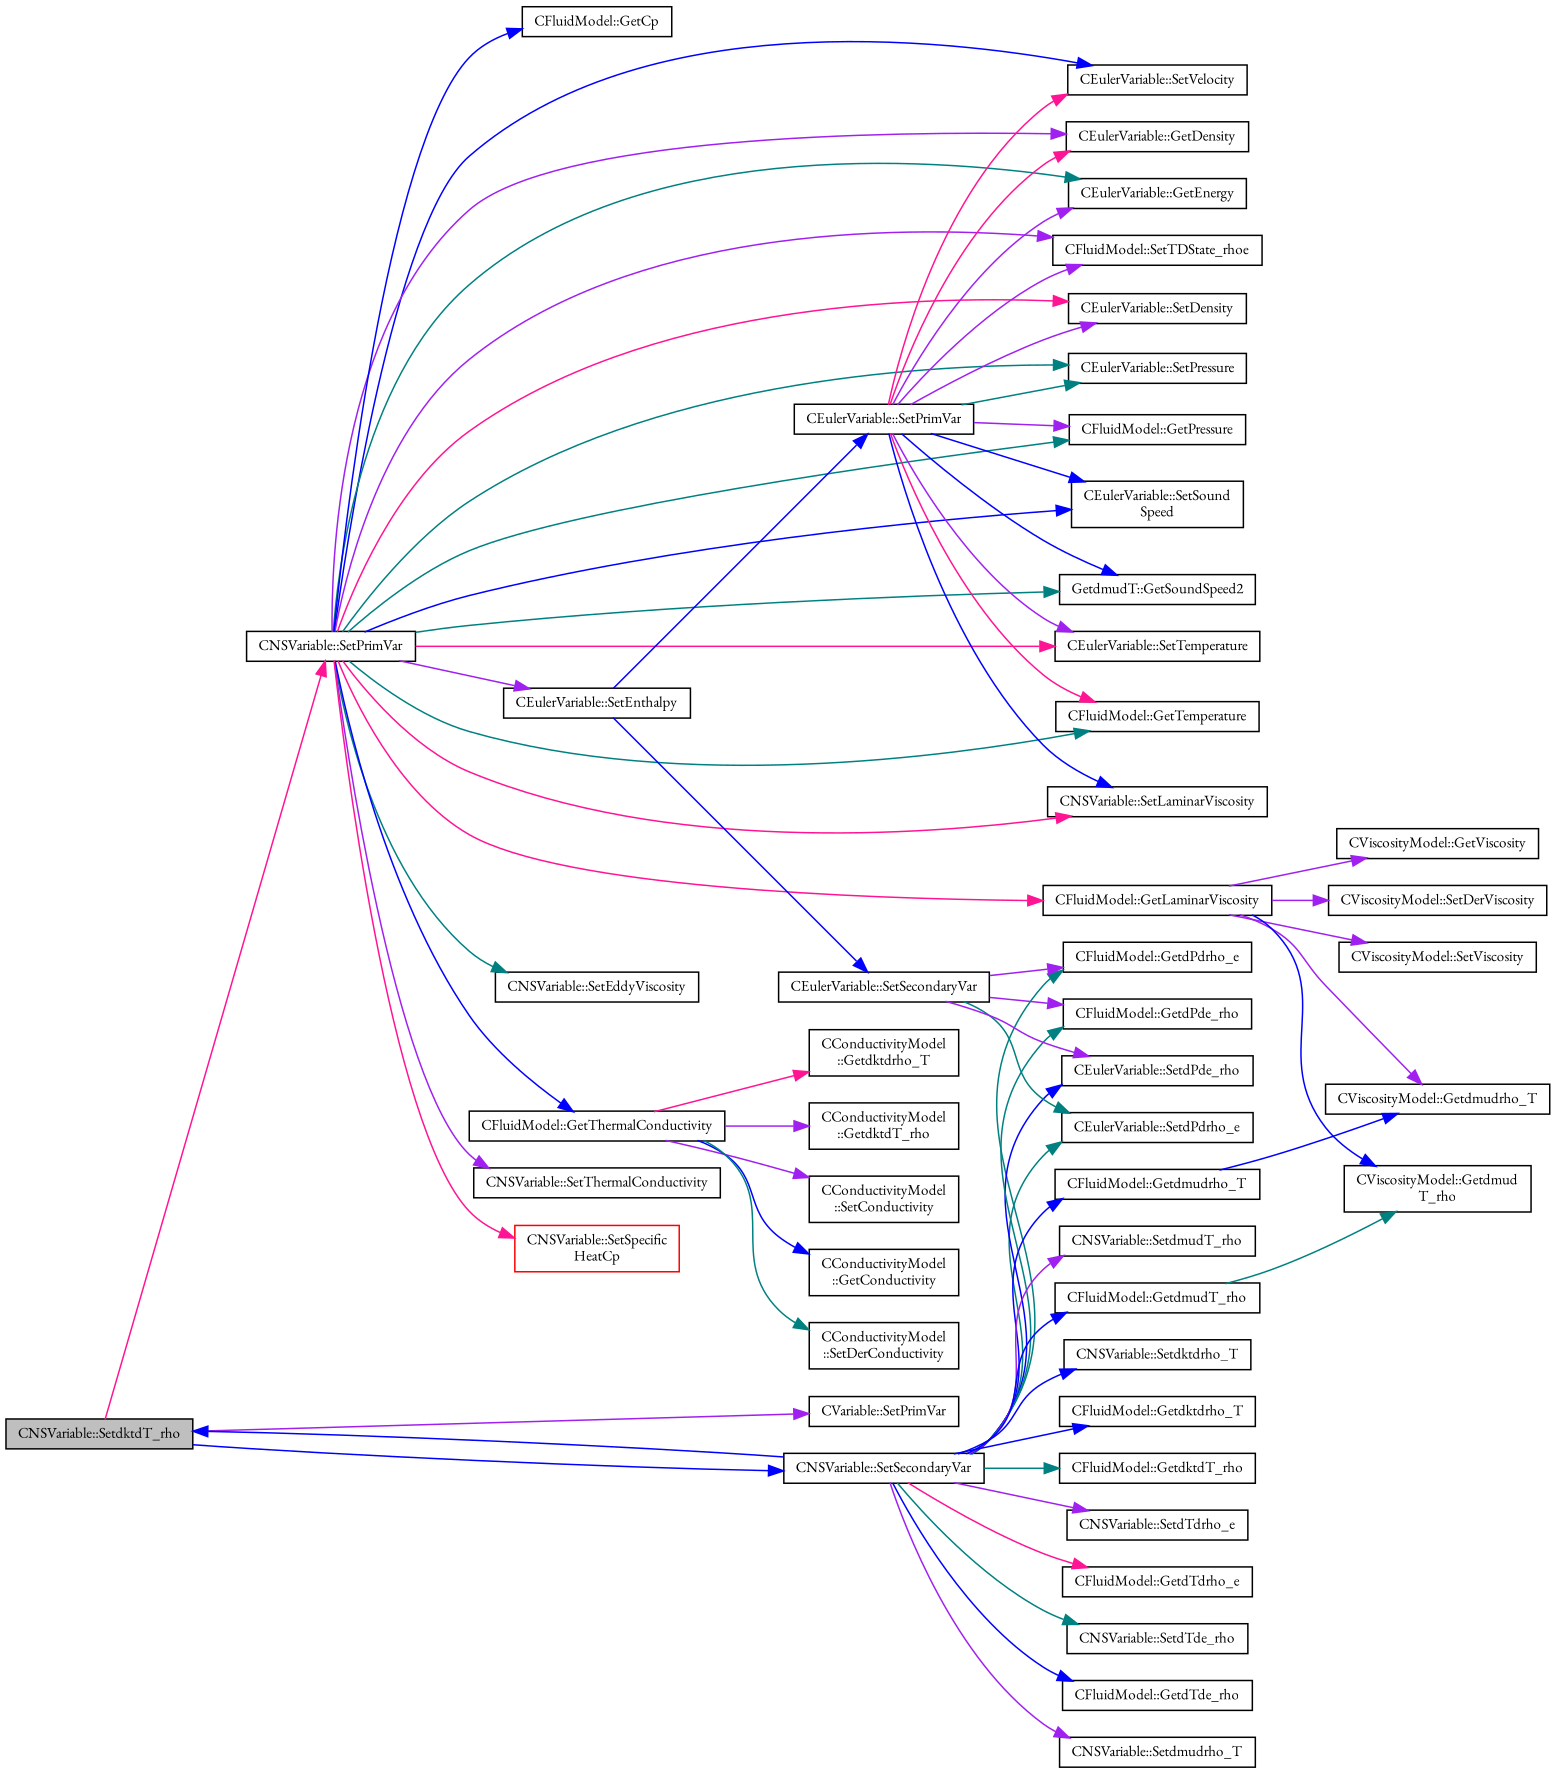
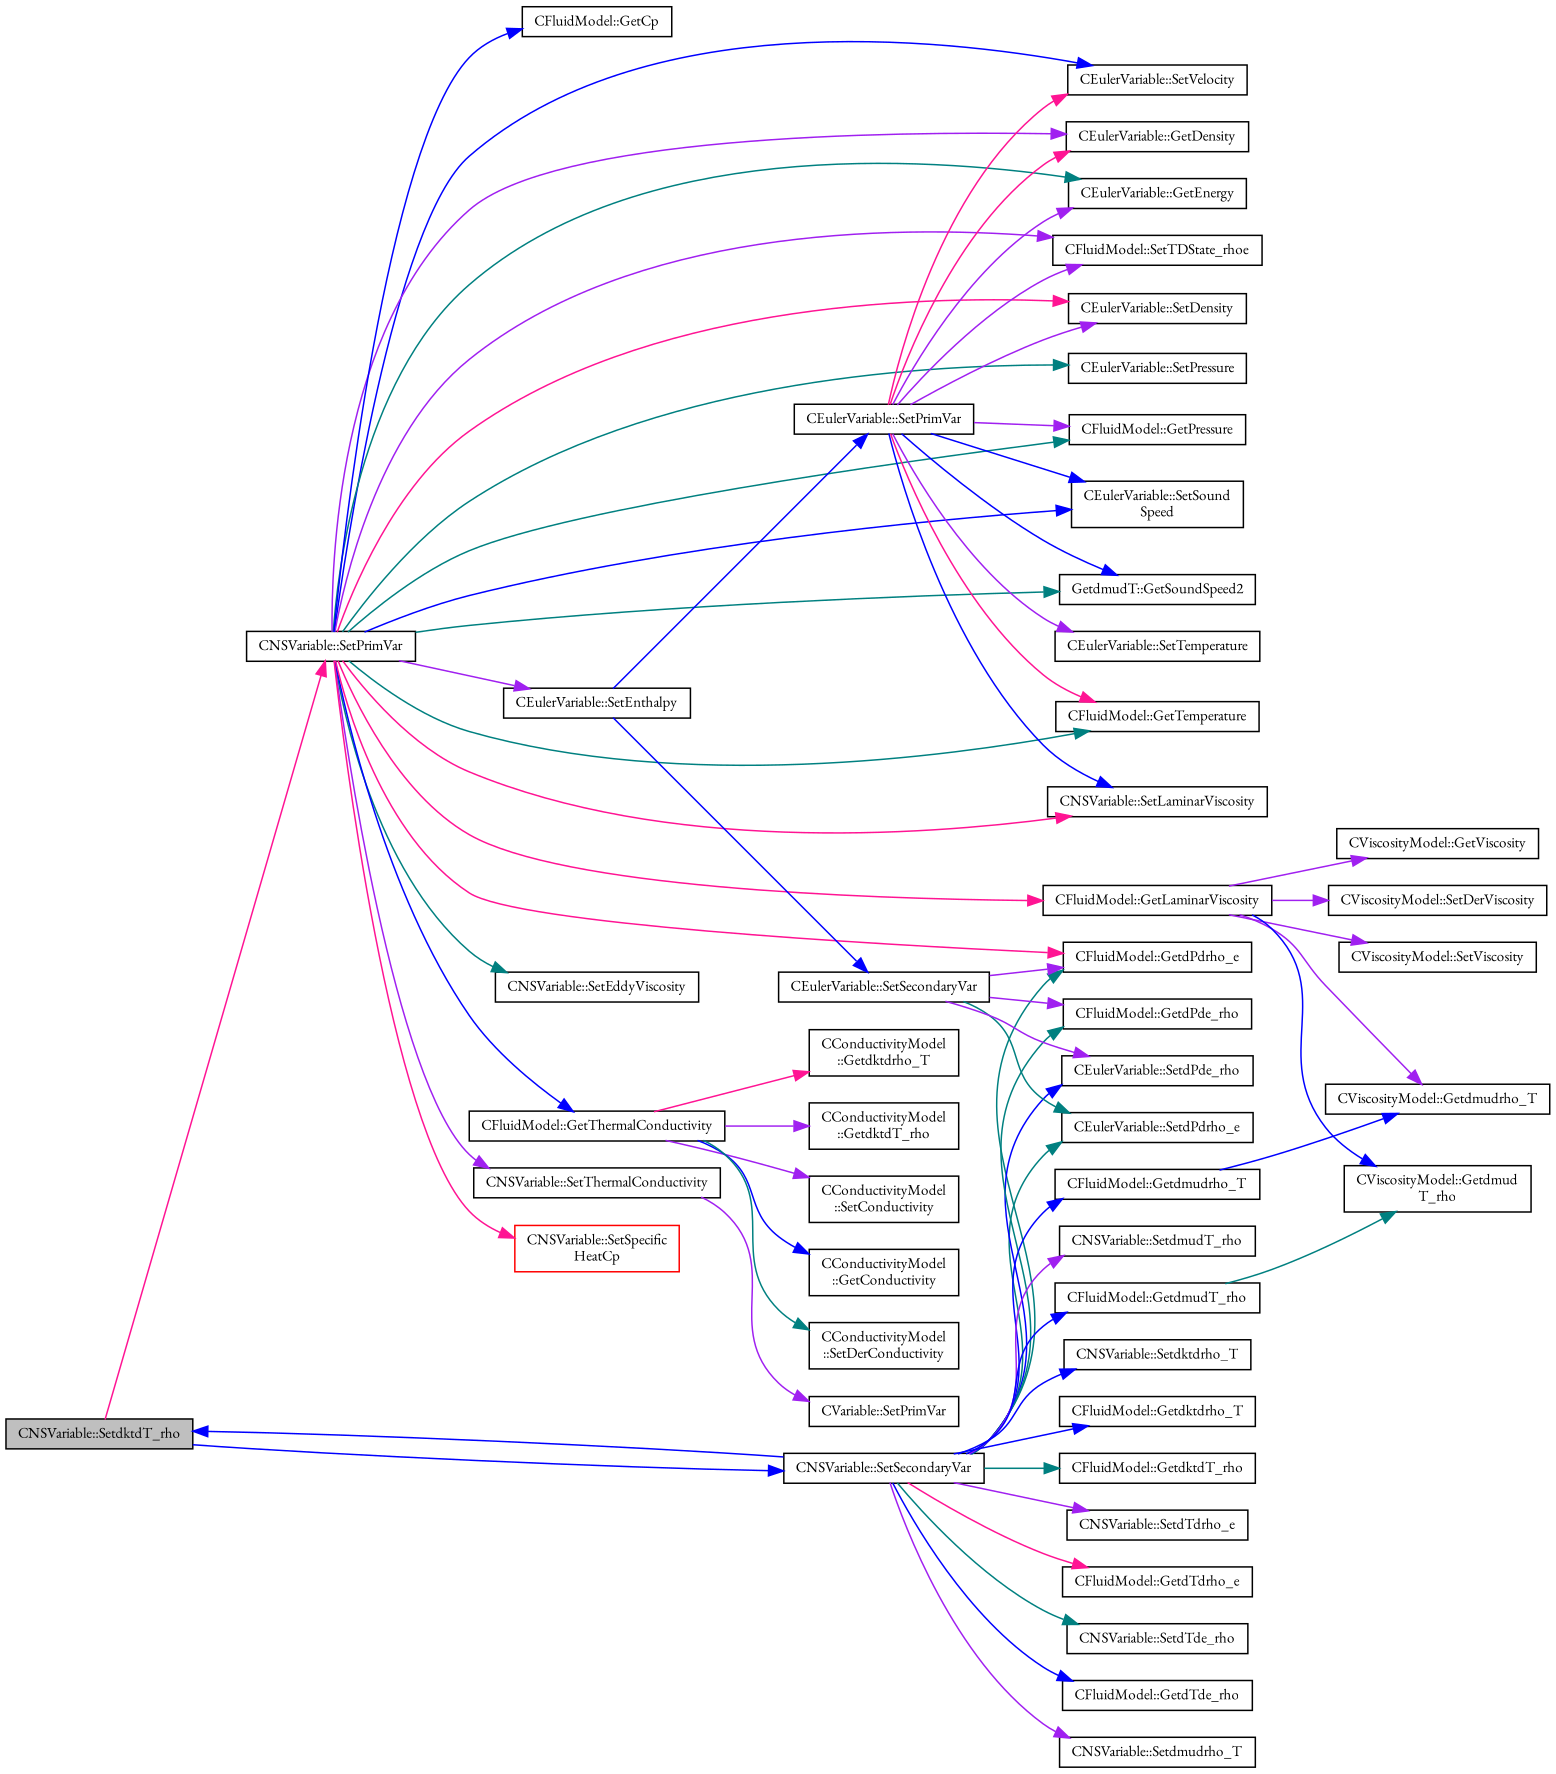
edge "CEulerVariable::SetPrimVar" -> "CEulerVariable::SetPressure": removed
edge "CNSVariable::SetPrimVar" -> "CEulerVariable::SetTemperature": now "CNSVariable::SetPrimVar" -> "CFluidModel::GetdPdrho_e"
edge "CNSVariable::SetdktdT_rho" -> "CVariable::SetPrimVar": now "CNSVariable::SetThermalConductivity" -> "CVariable::SetPrimVar"
